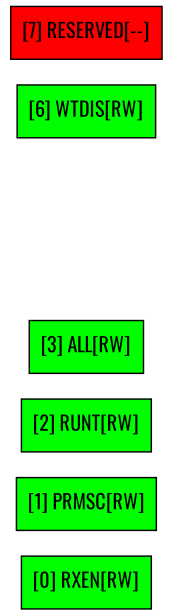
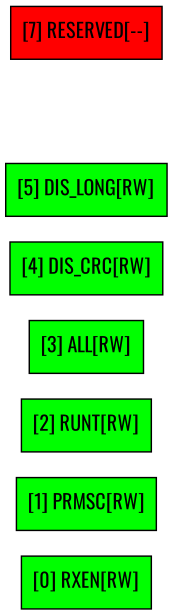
node "[6] WTDIS[RW]": removed
node "[5] DIS_LONG[RW]": added
node "[4] DIS_CRC[RW]": added
